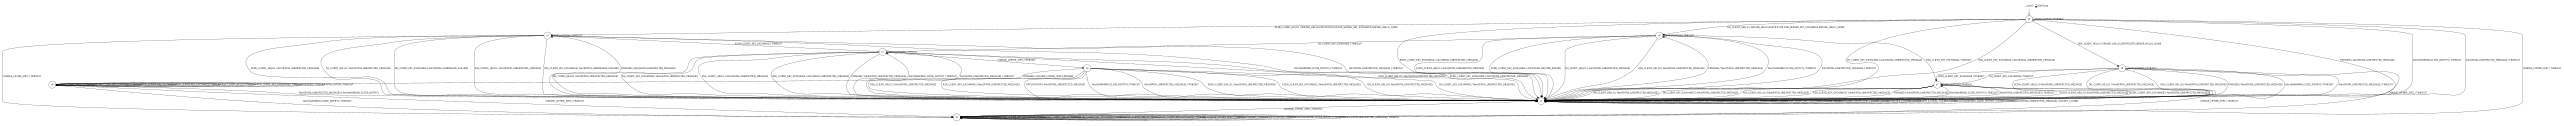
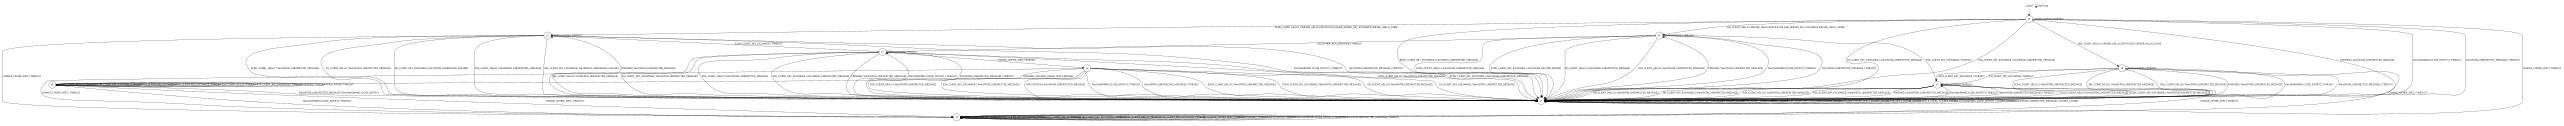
edge "__start3" -> "s0": arrowhead onormal -> dot
edge "s4" -> "s5": label "DH_CLIENT_KEY_EXCHANGE / TIMEOUT" -> "DH_CIPHER_KEY_EXCHANGE / TIMEOUT"
edge "s1" -> "s3": now "s6" -> "s3"
